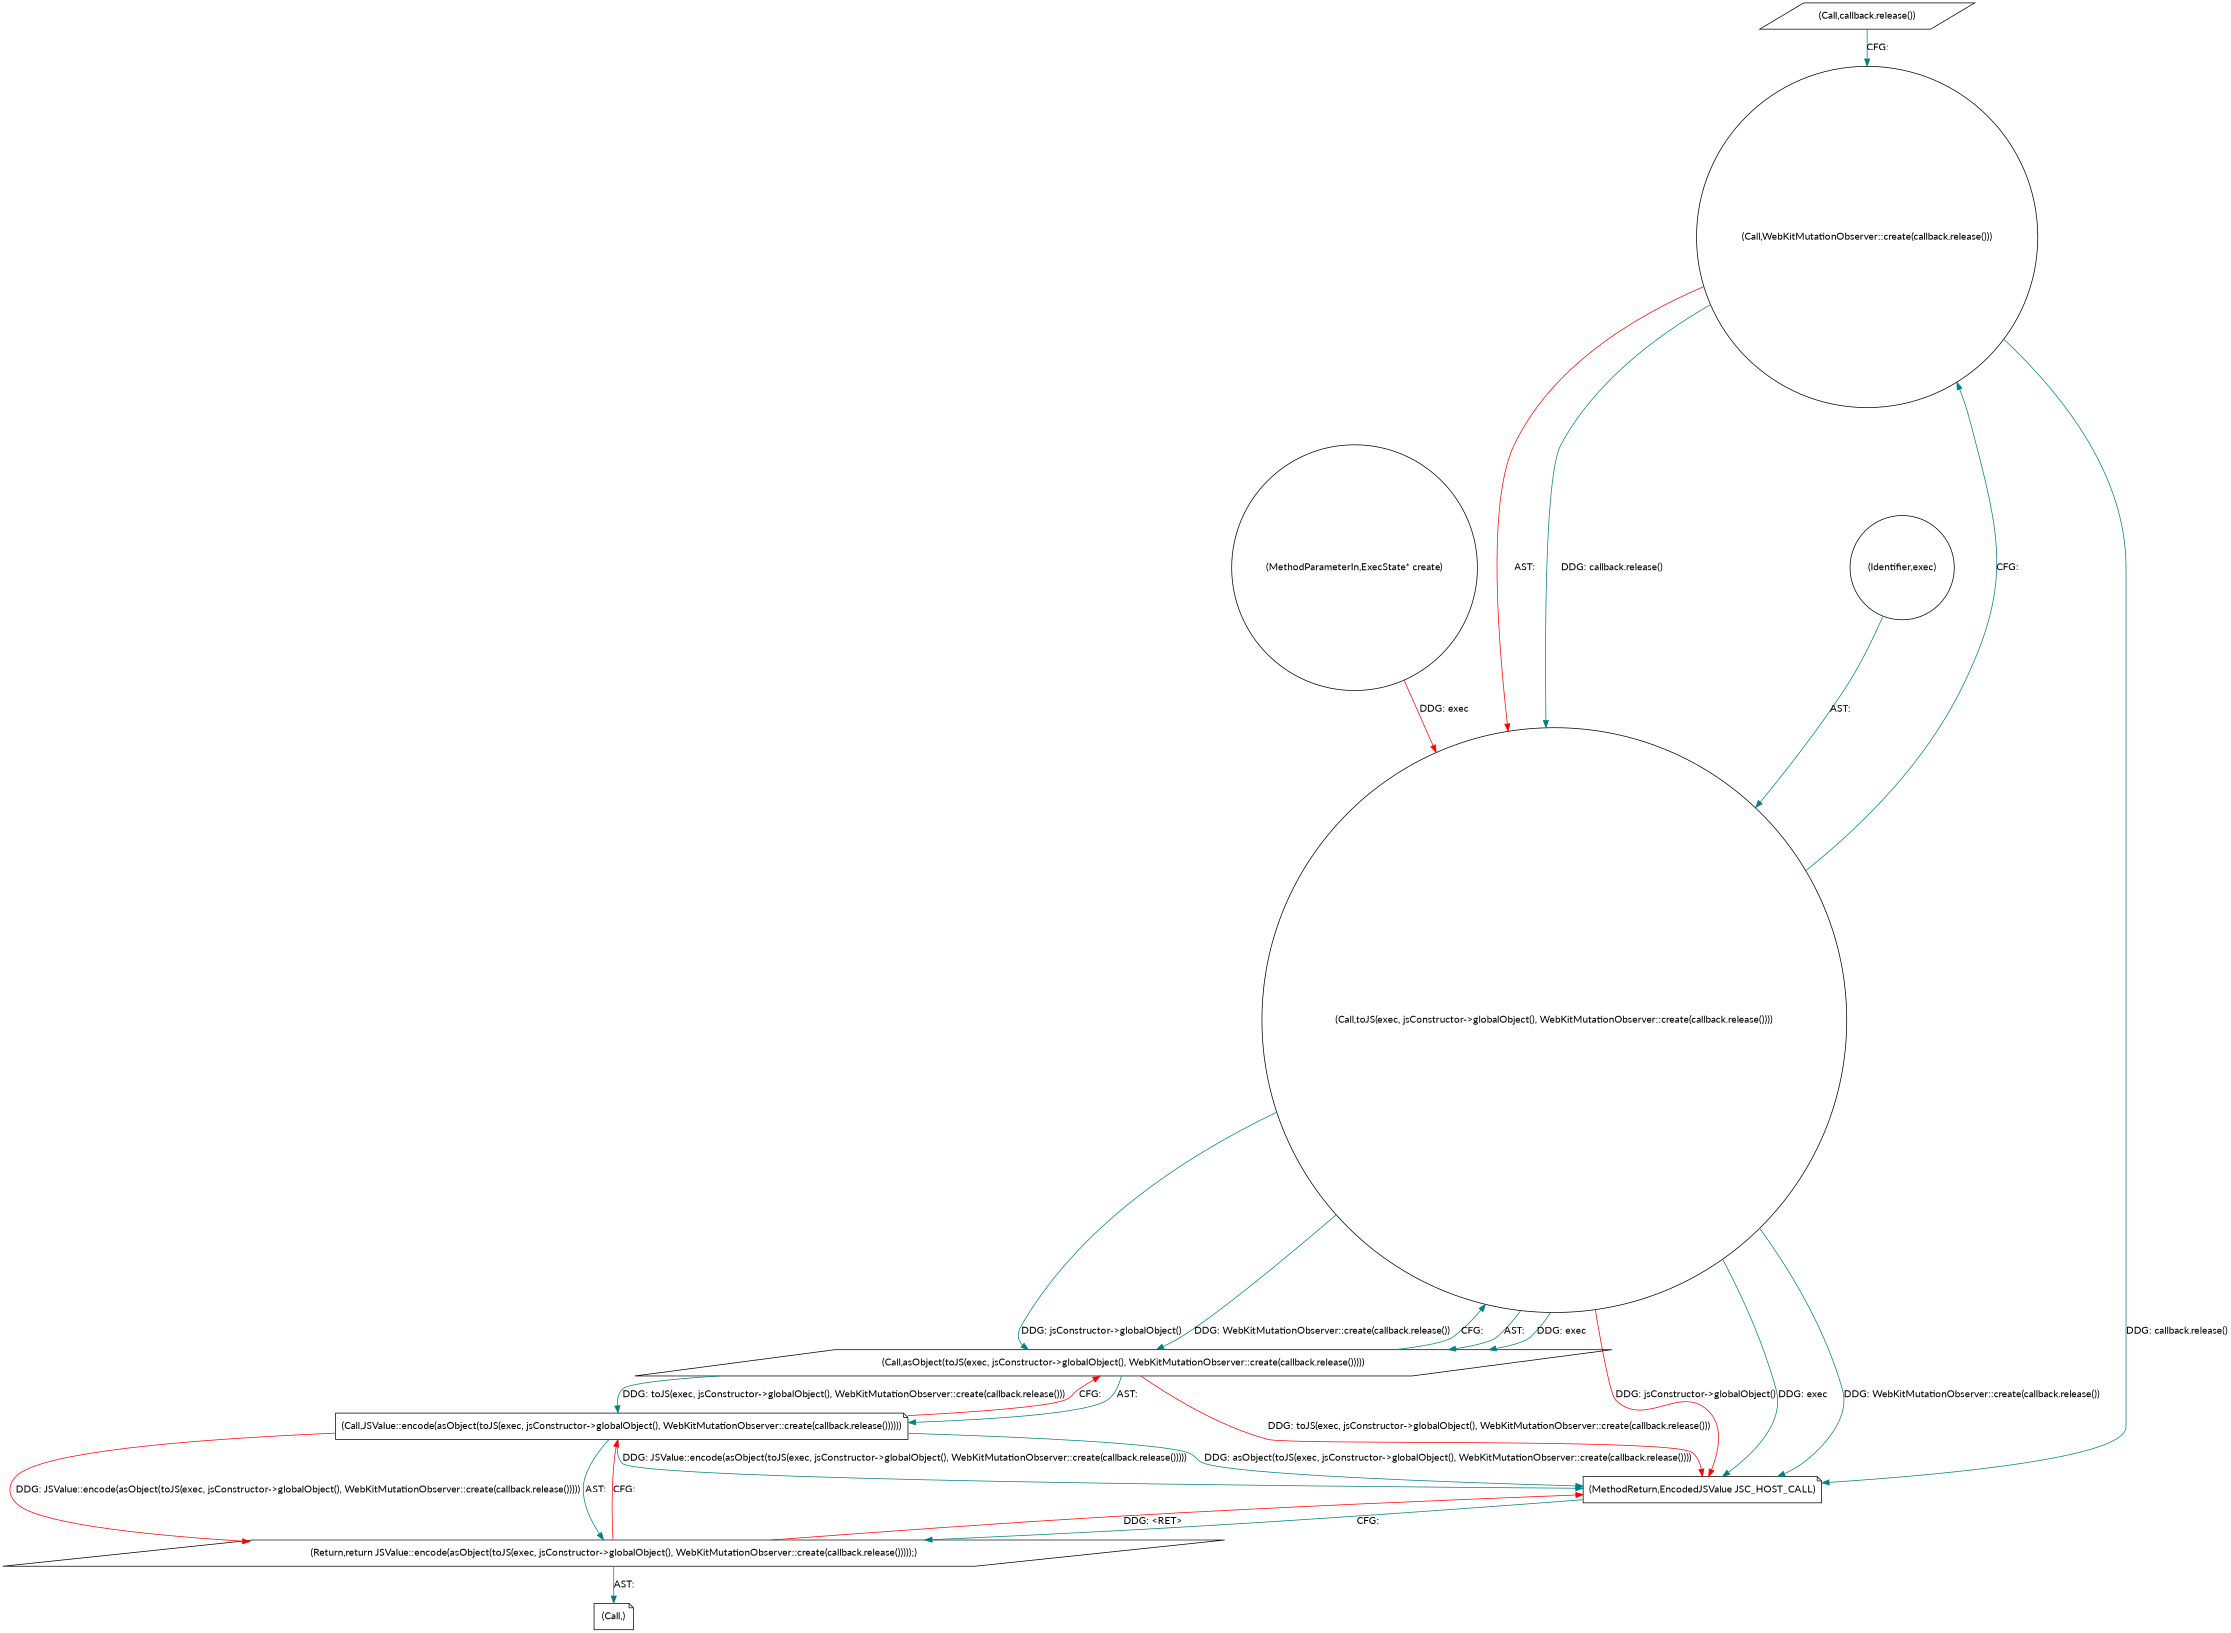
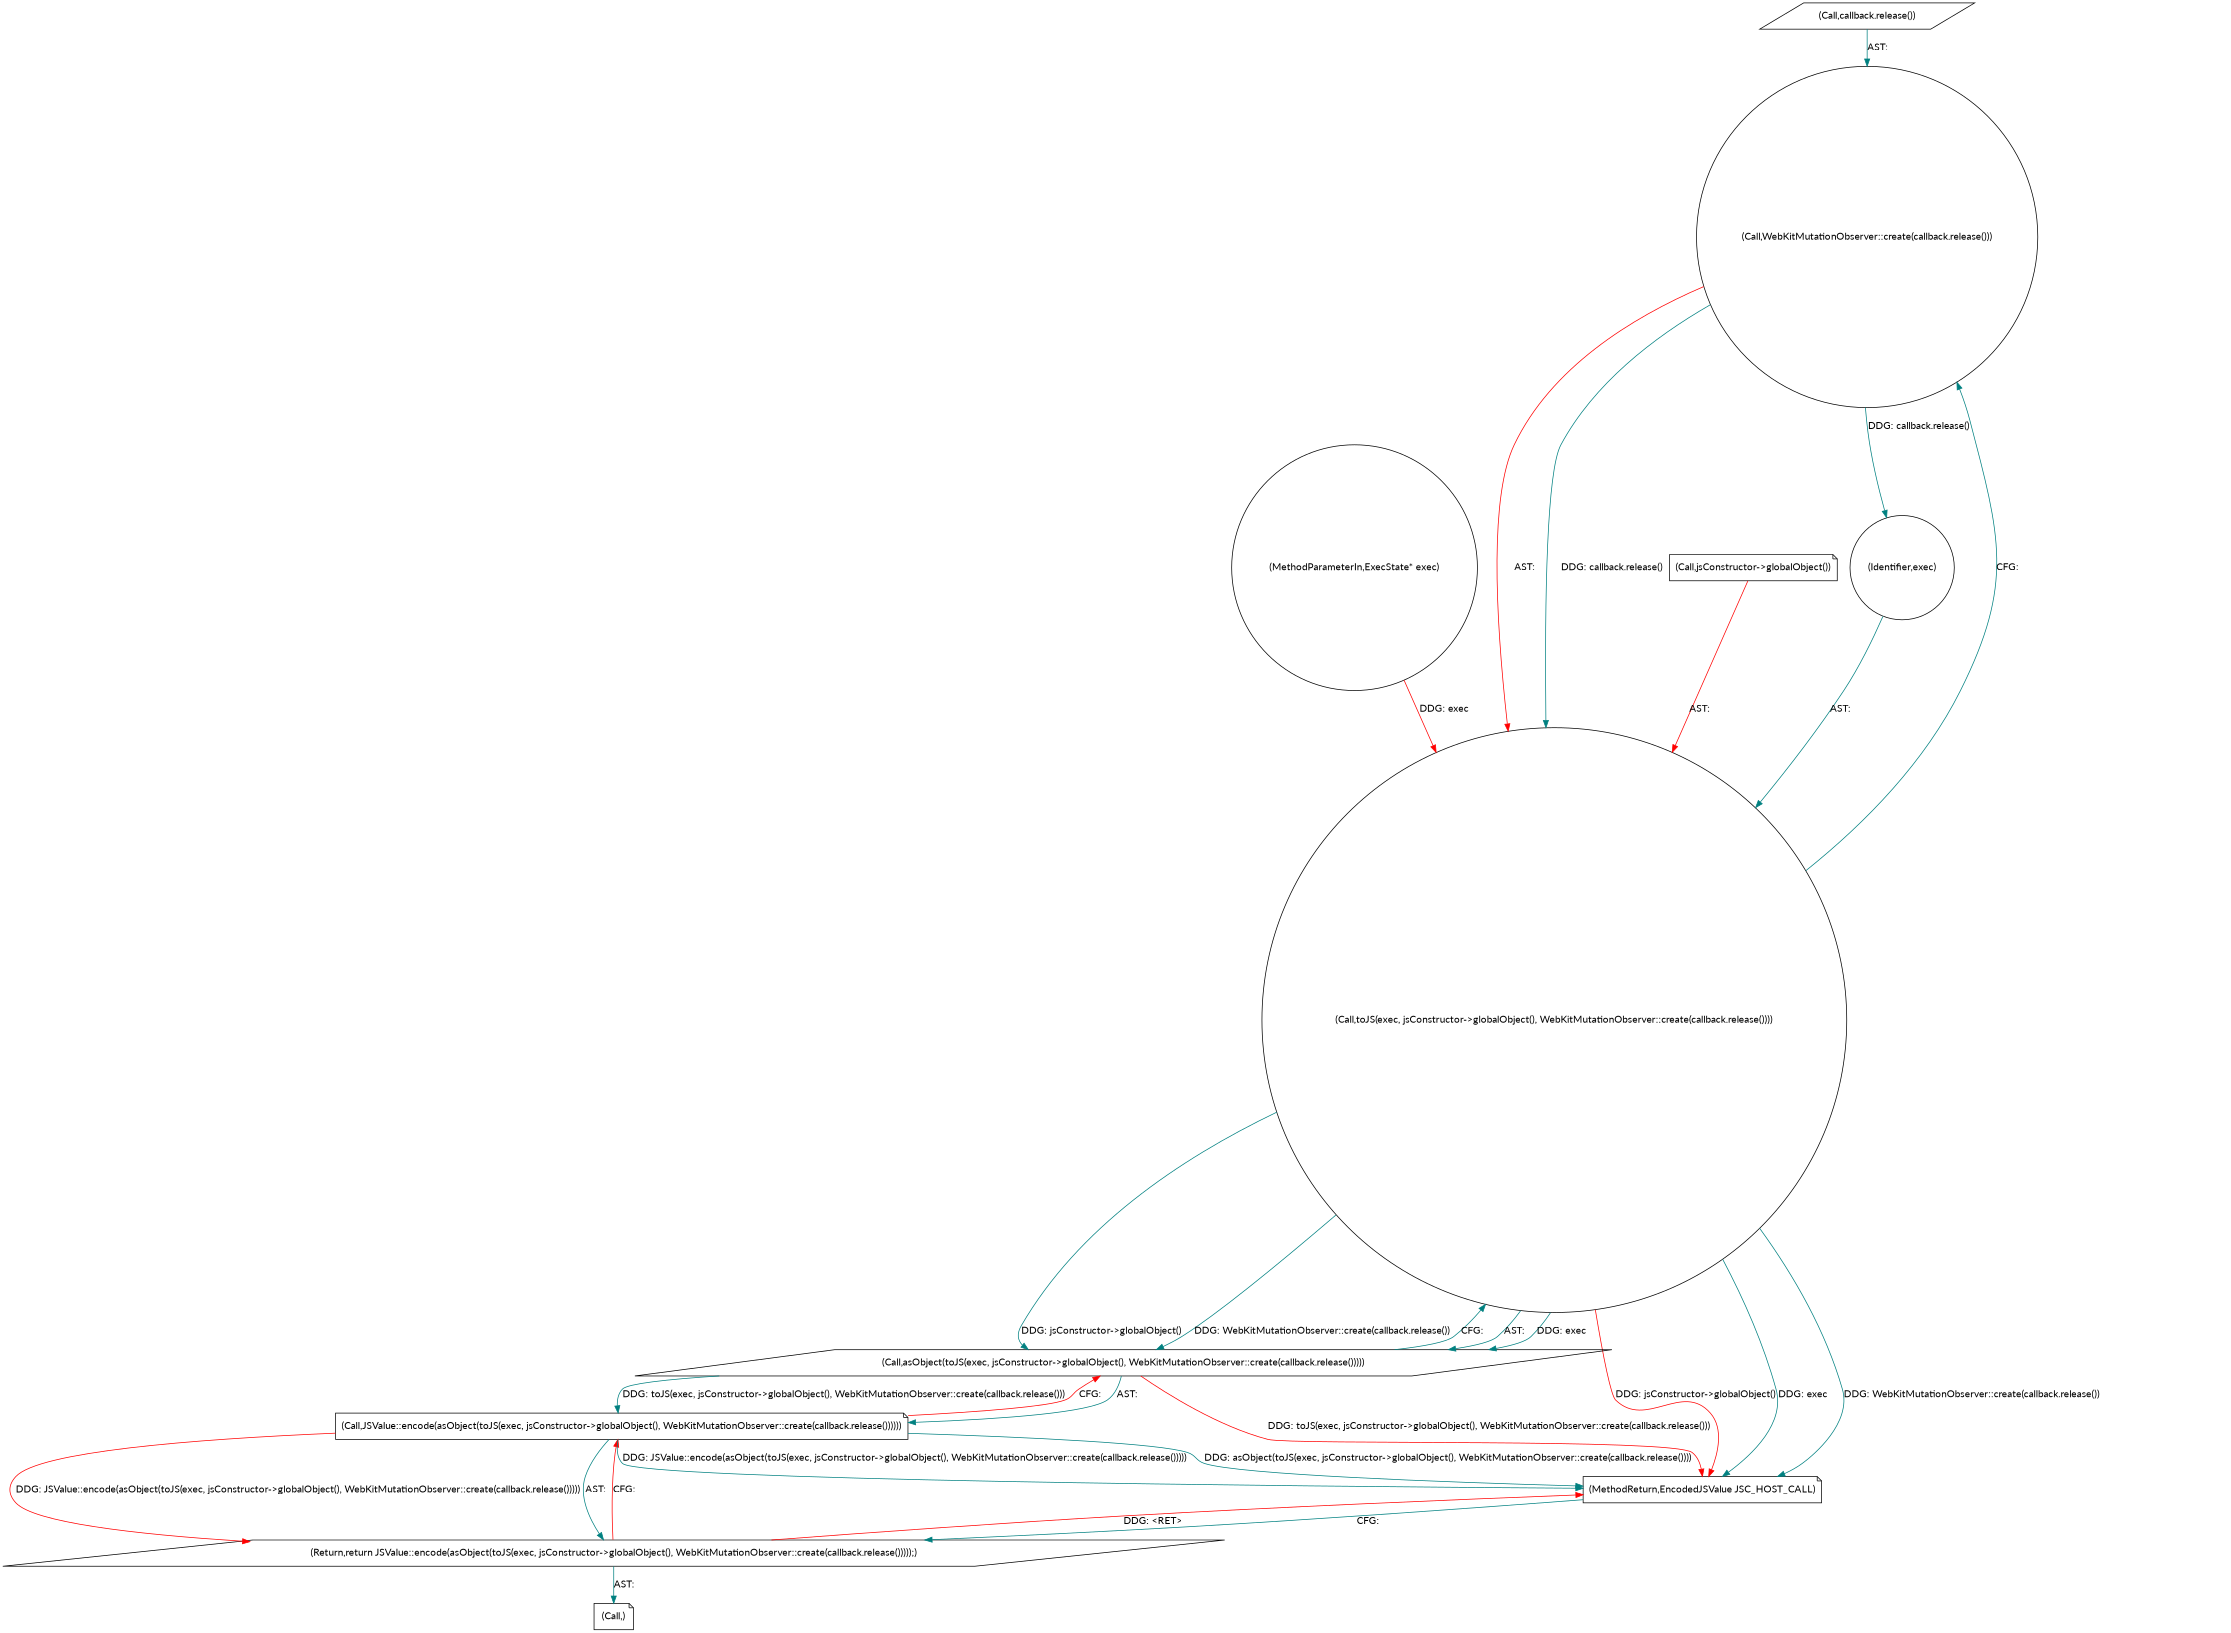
edge "(Call,callback.release())" -> "(Call,WebKitMutationObserver::create(callback.release()))": label "CFG: " -> "AST: "
node "(MethodParameterIn,ExecState* create)": label "(MethodParameterIn,ExecState* create)" -> "(MethodParameterIn,ExecState* exec)"
node "(Call,jsConstructor->globalObject())": added
edge "(Call,WebKitMutationObserver::create(callback.release()))" -> "(MethodReturn,EncodedJSValue JSC_HOST_CALL)": now "(Call,WebKitMutationObserver::create(callback.release()))" -> "(Identifier,exec)"
